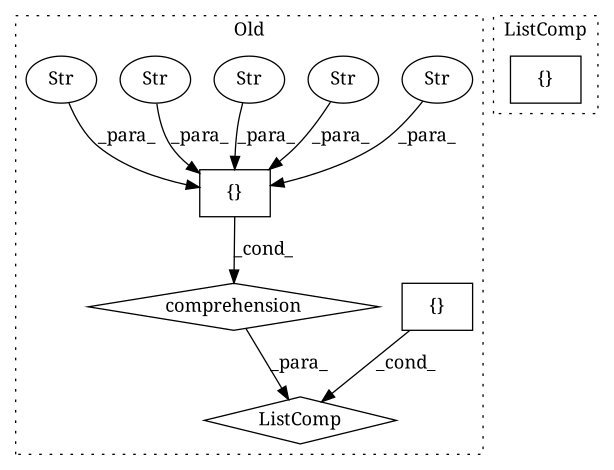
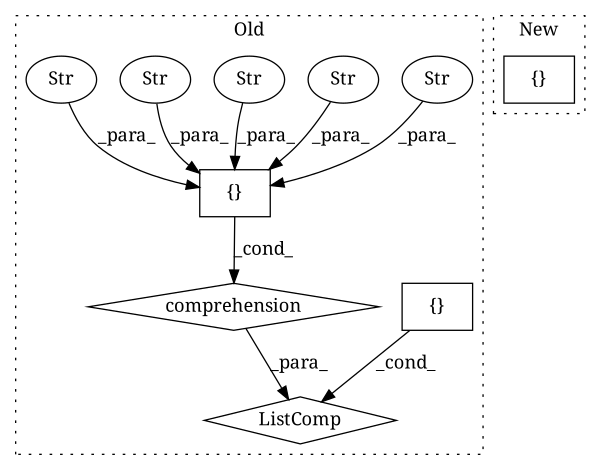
cluster "ListComp": label "ListComp" -> "New"
